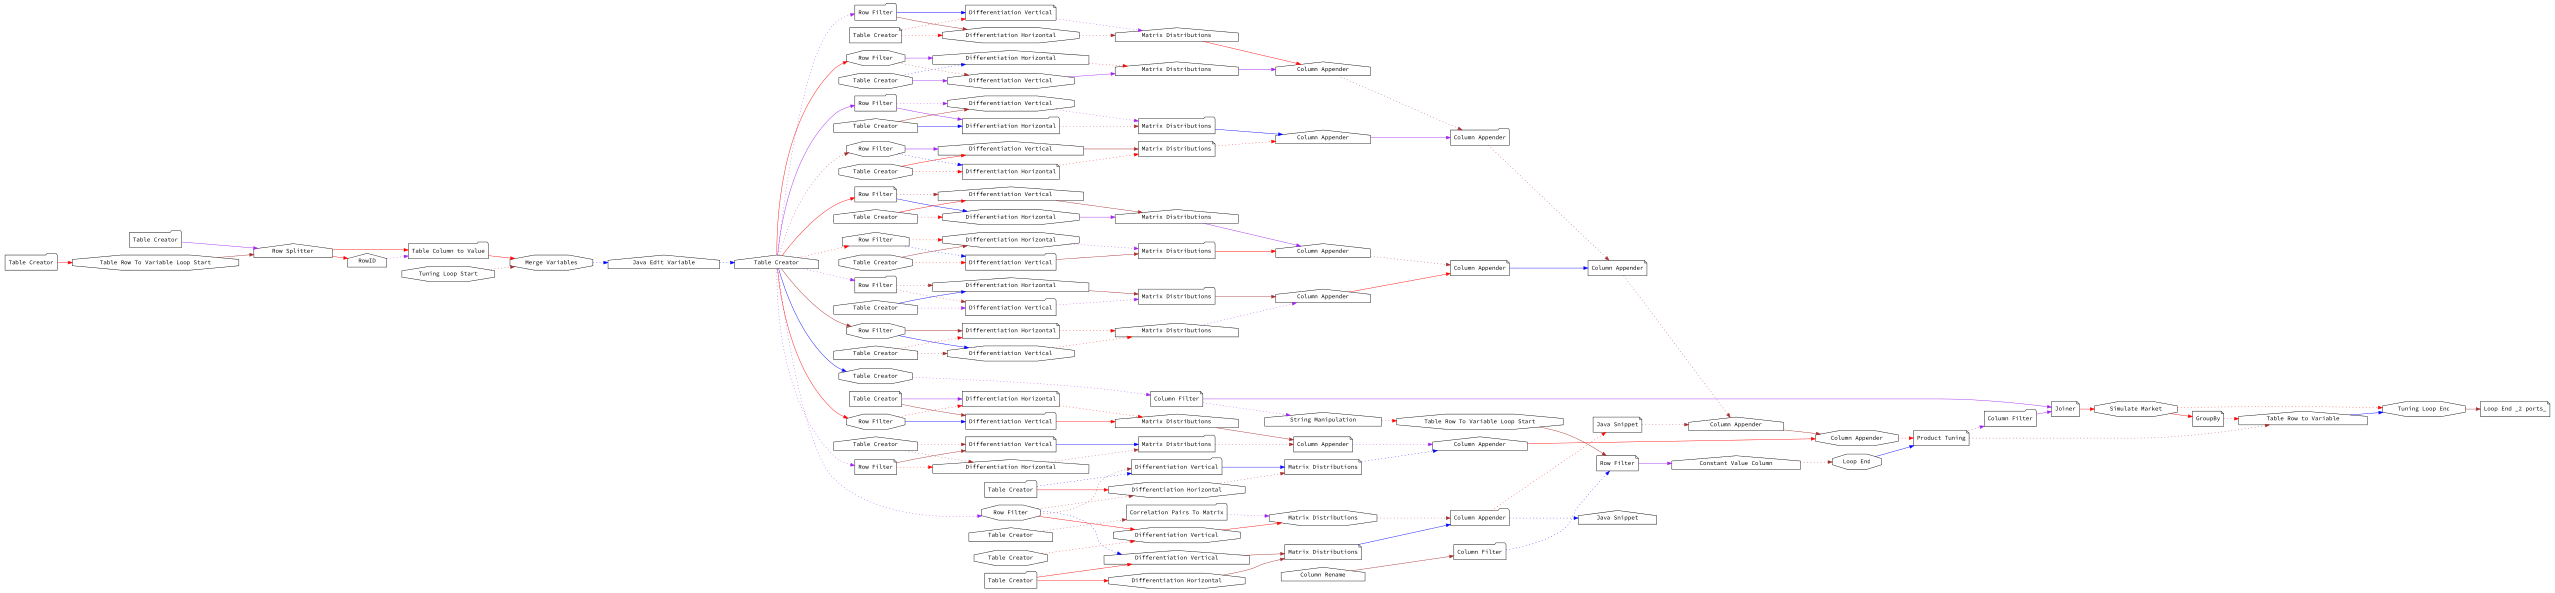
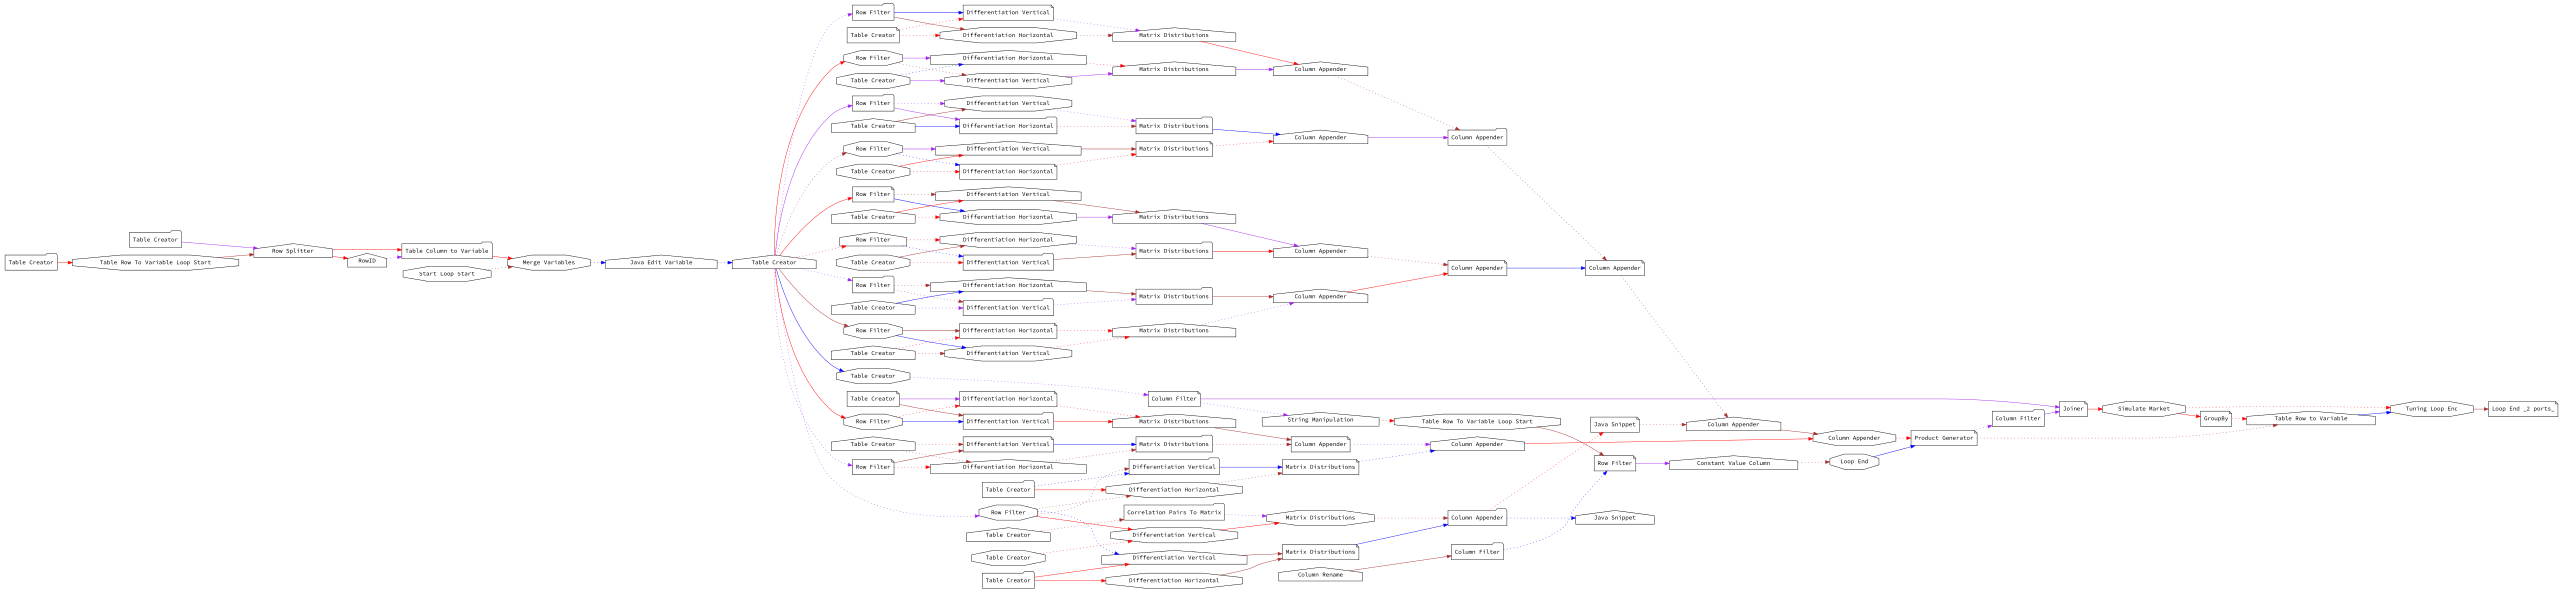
node "Table Column to Value": label "Table Column to Value" -> "Table Column to Variable"
node "Tuning Loop Start": label "Tuning Loop Start" -> "Start Loop Start"
node "Product Tuning": label "Product Tuning" -> "Product Generator"
